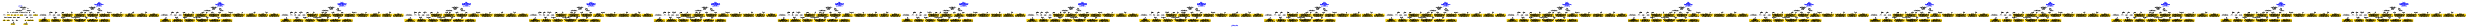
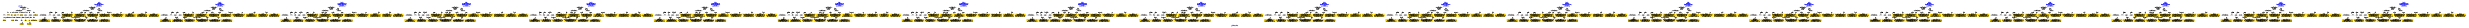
node "nationality": added
node "artistName": fillcolor gold -> lightgray
node "Place2": fillcolor lightgray -> gold
